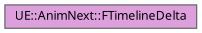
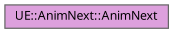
node "UE::AnimNext::FTimelineDelta": label "UE::AnimNext::FTimelineDelta" -> "UE::AnimNext::AnimNext"
